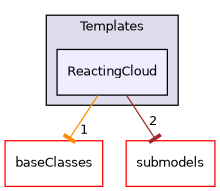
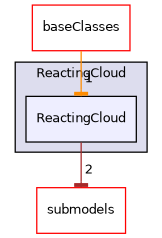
cluster "Templates": label "Templates" -> "ReactingCloud"
edge "ReactingCloud" -> "baseClasses": reversed
